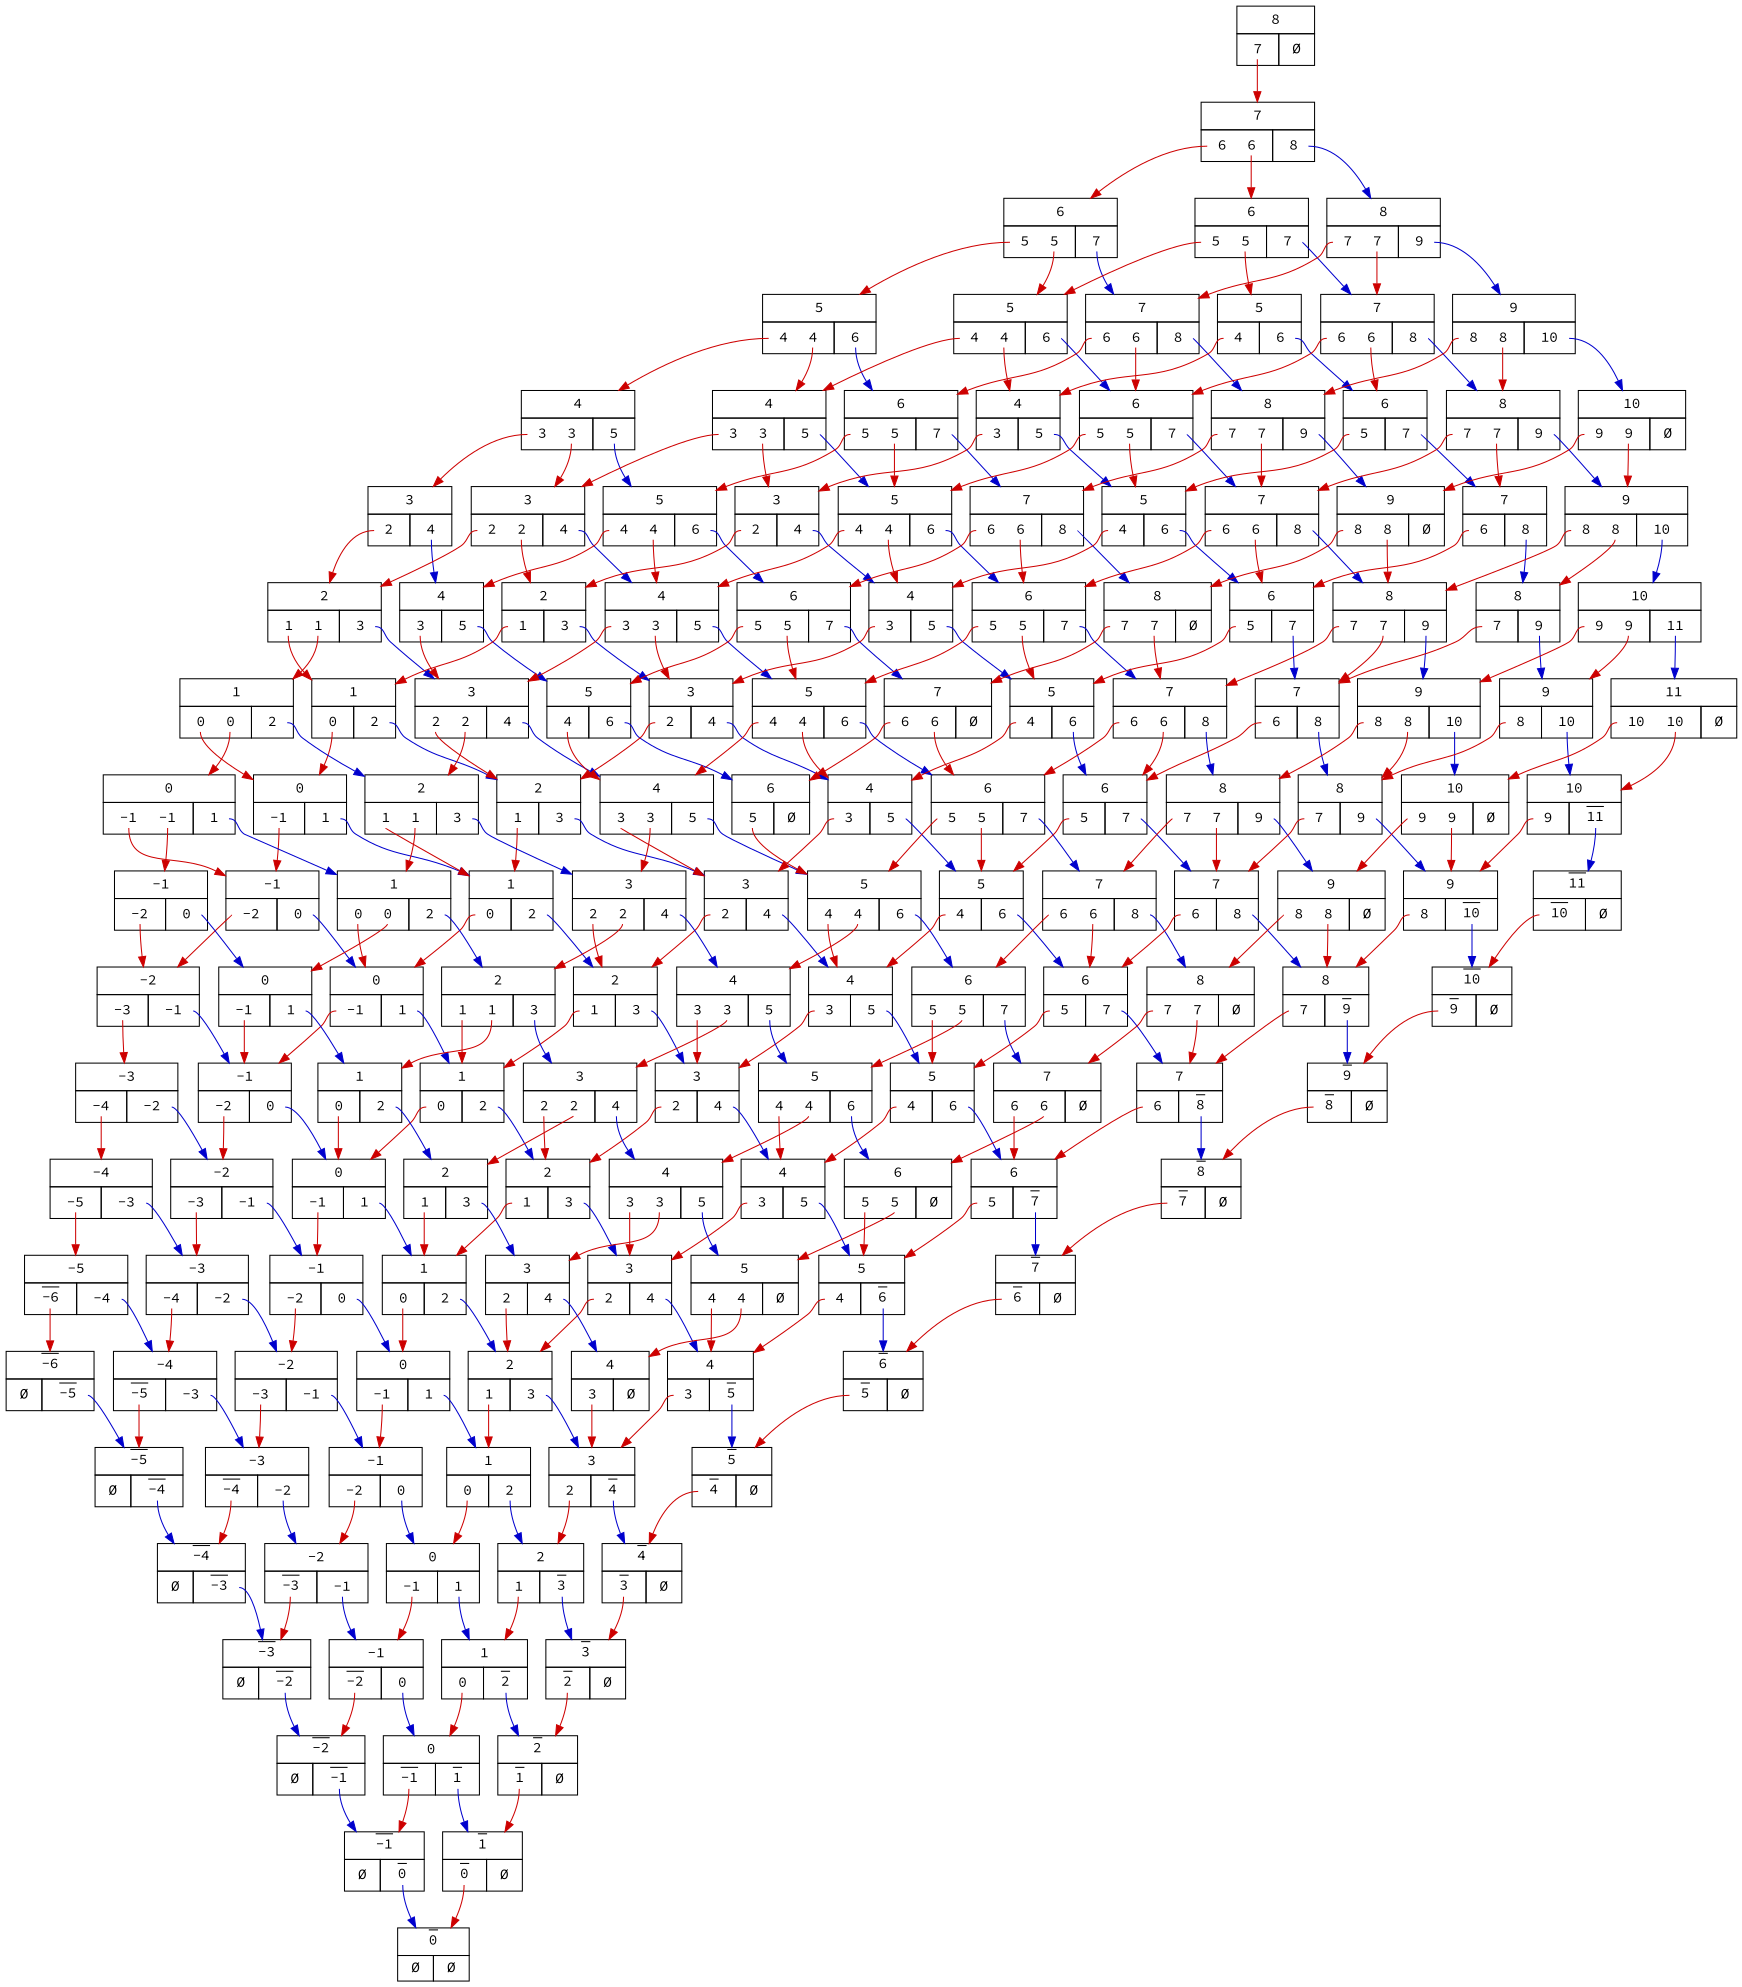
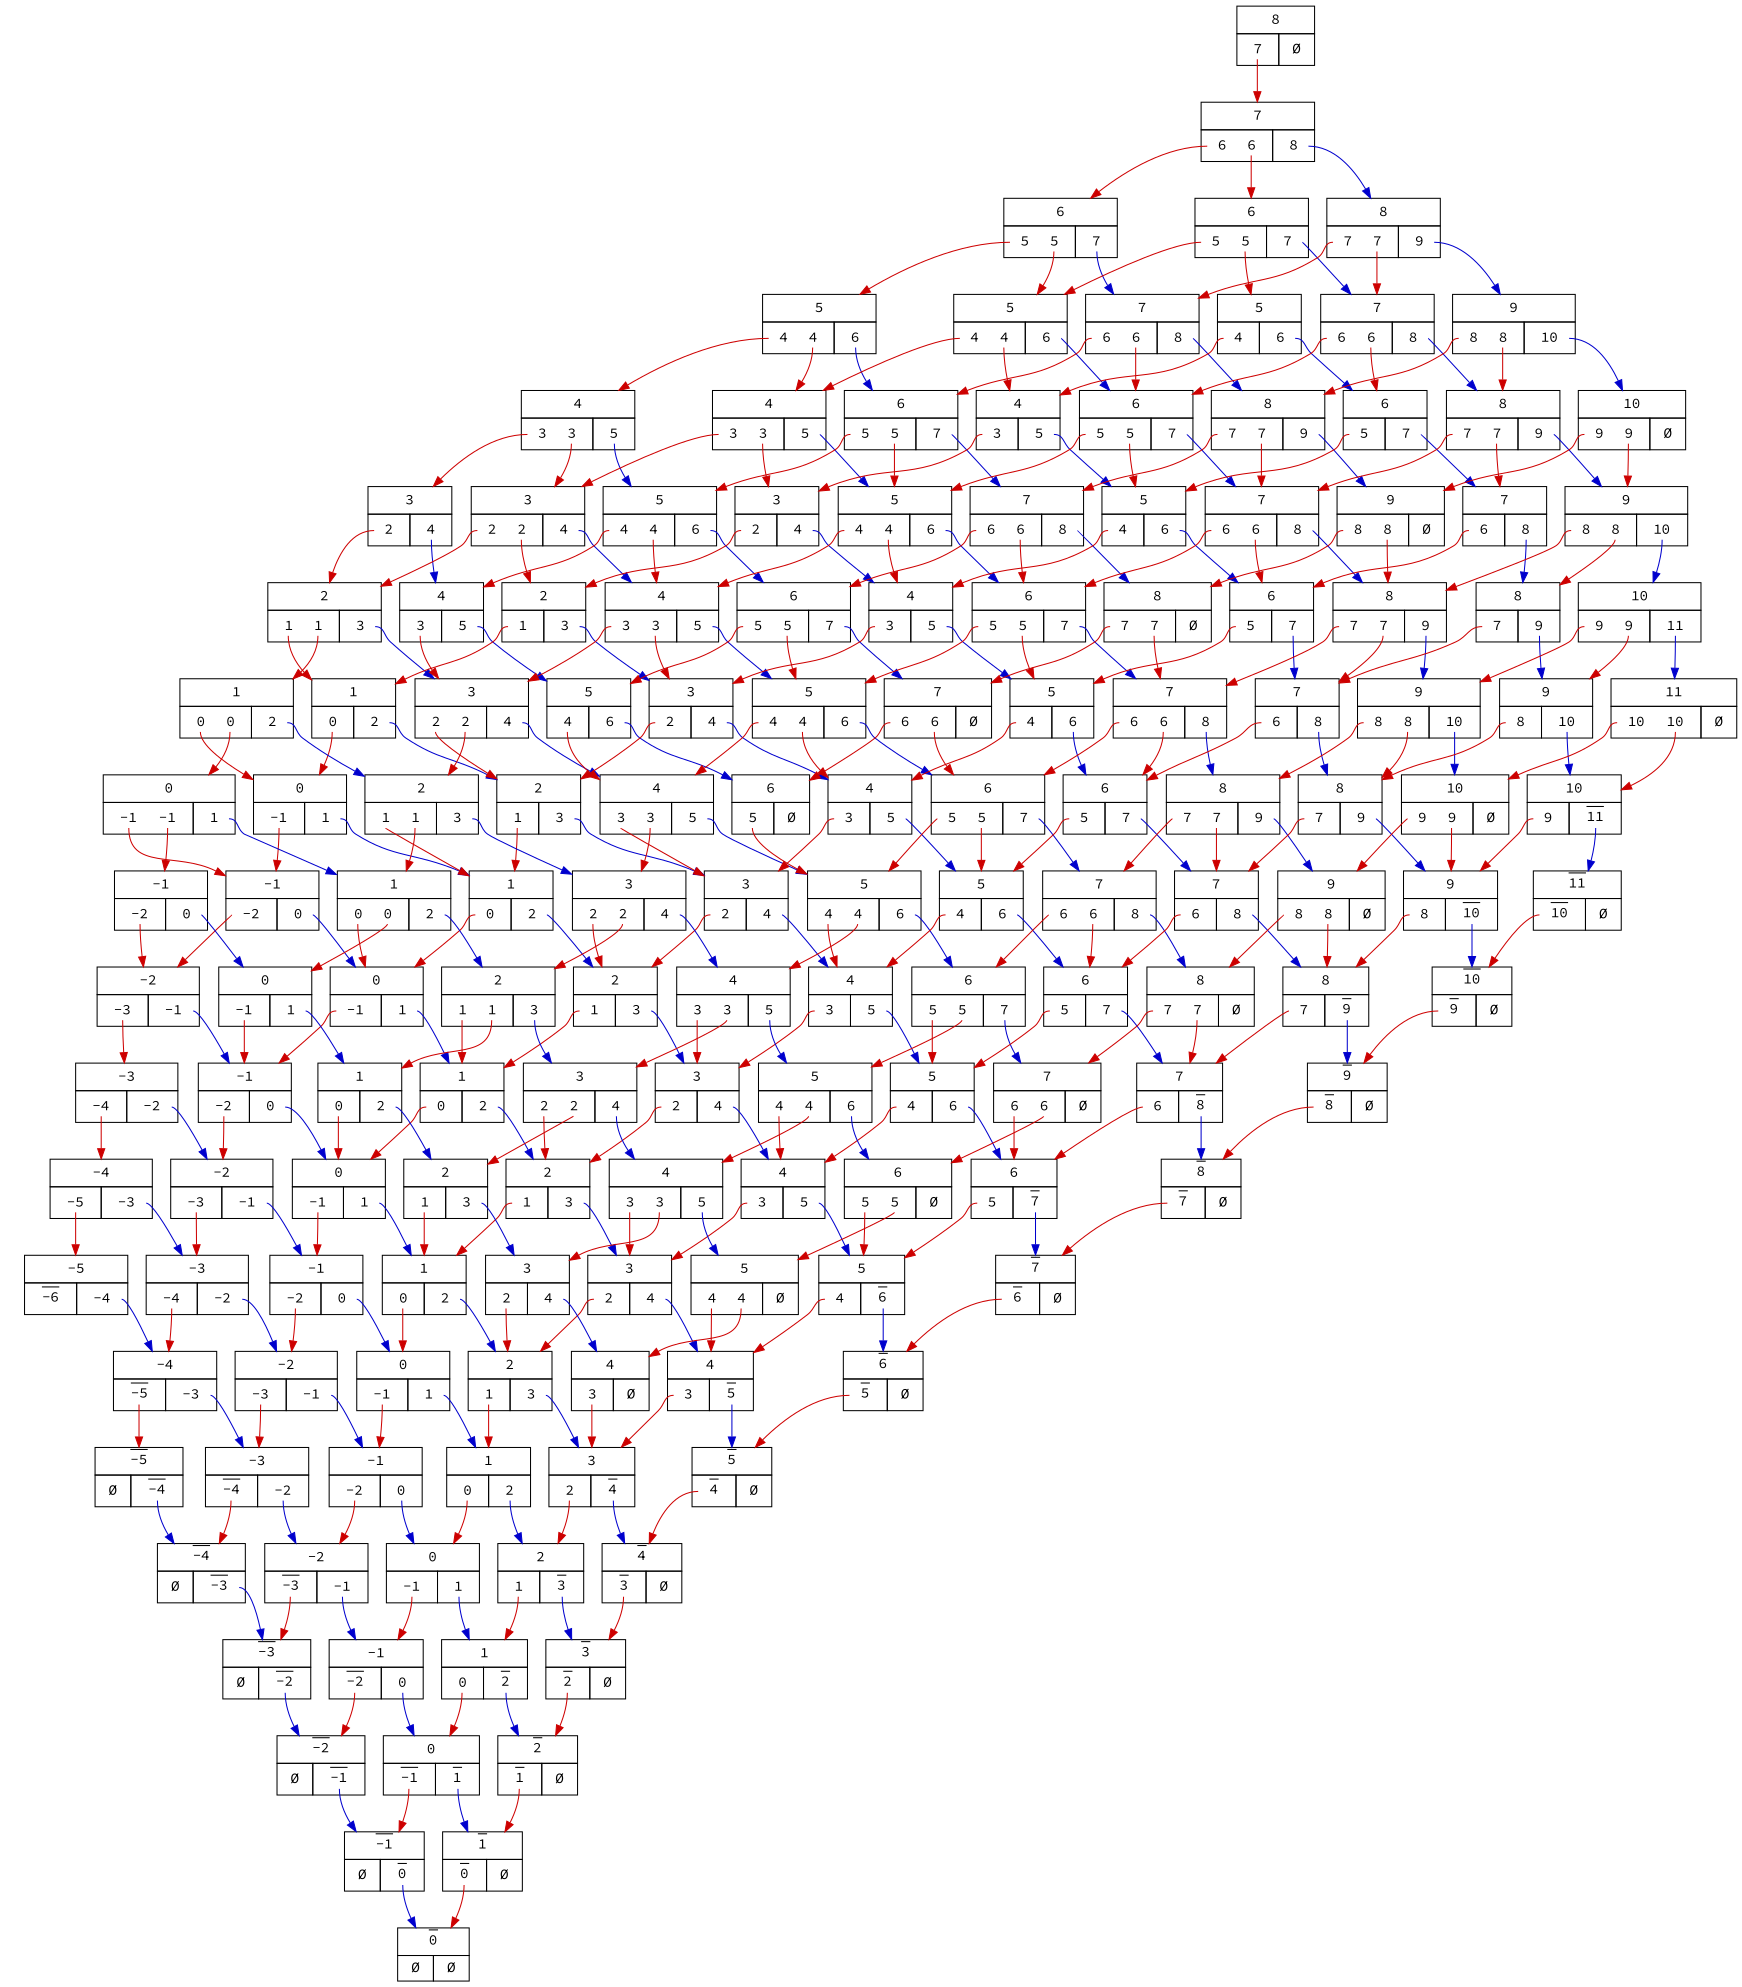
node "-6": removed
